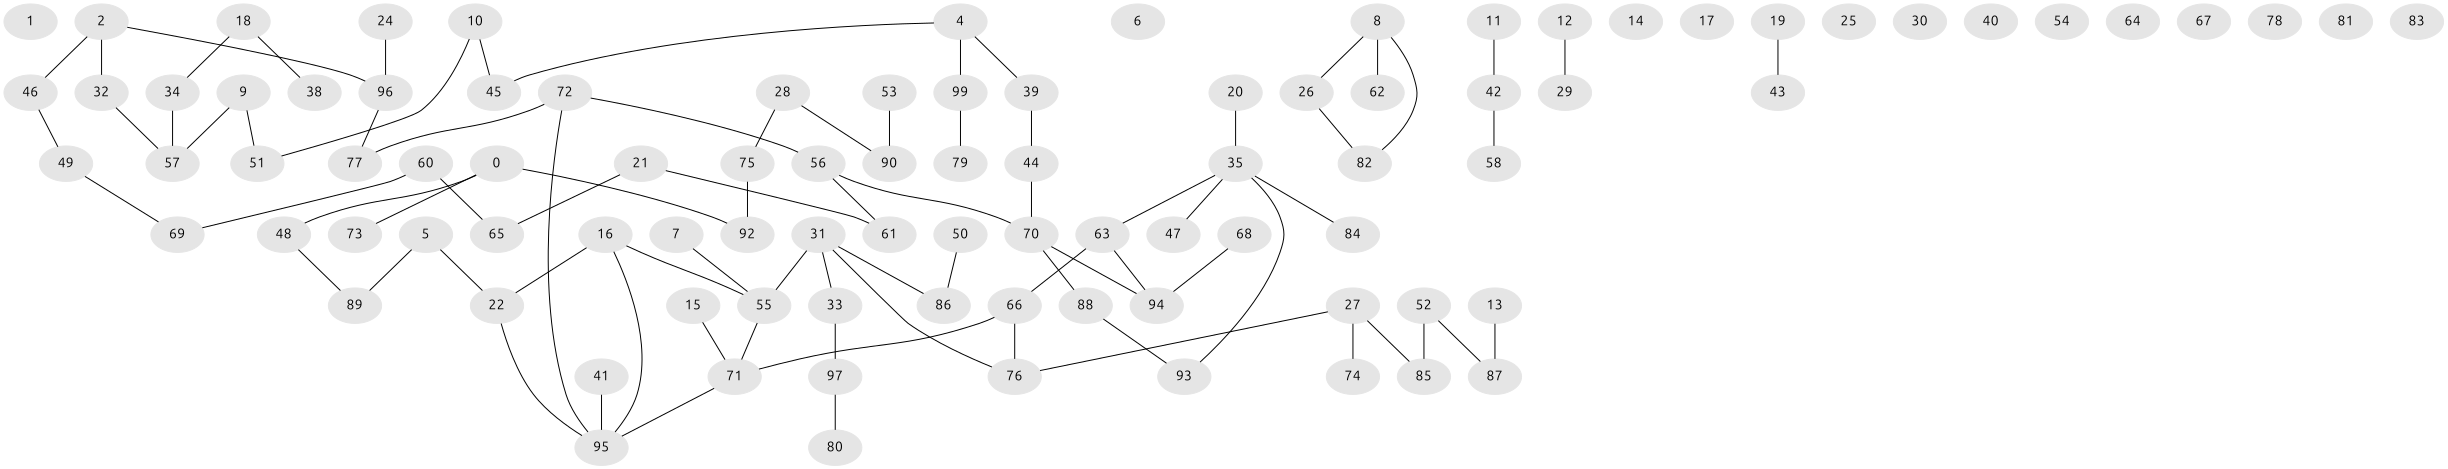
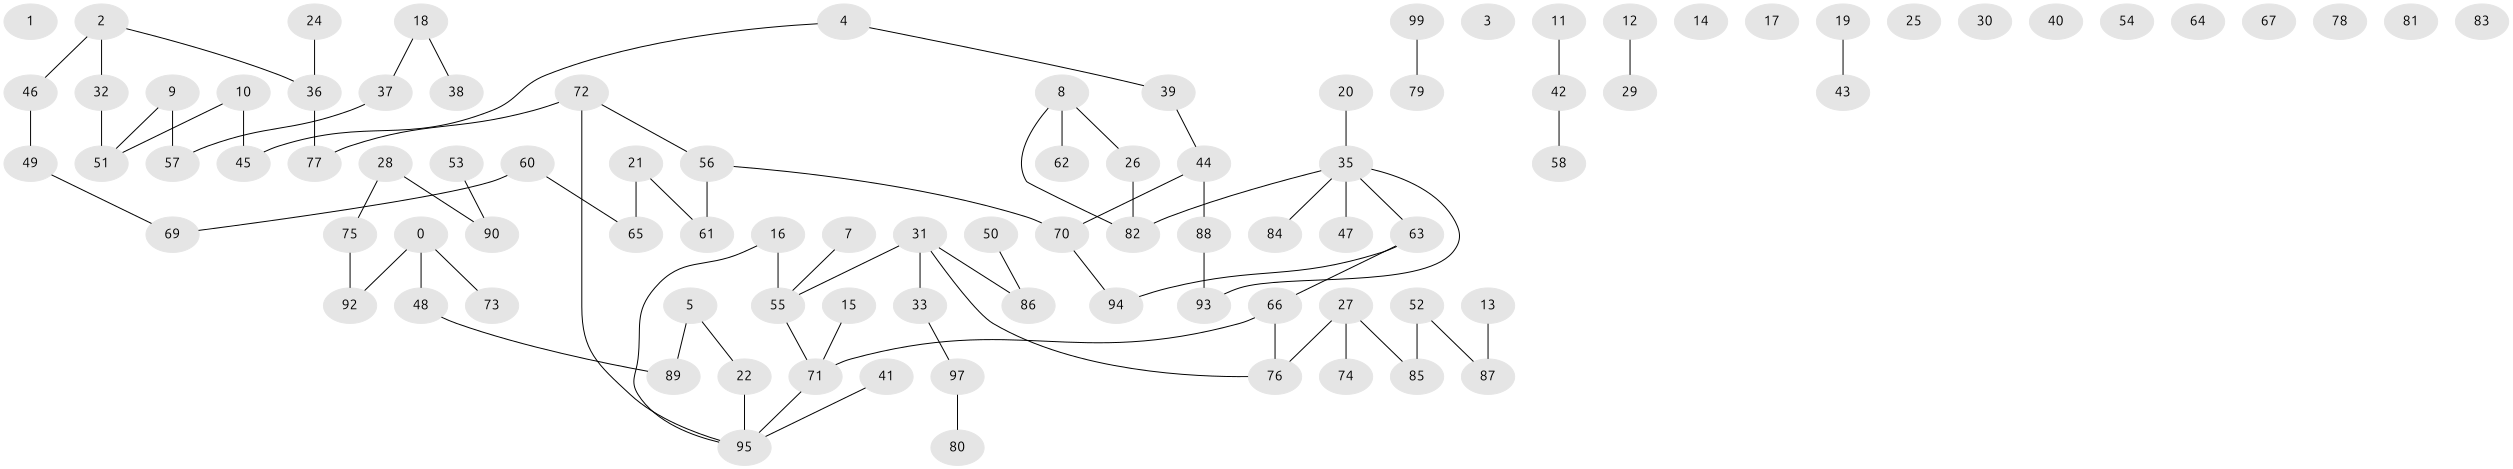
node "6": label "6" -> "3"
edge "4" -- "99": removed
node "34": label "34" -> "37"
node "96": label "96" -> "36"
edge "32" -- "57": now "32" -- "51"
edge "35" -- "82": added
node "68": removed
edge "70" -- "88": now "44" -- "88"
edge "16" -- "22": removed
